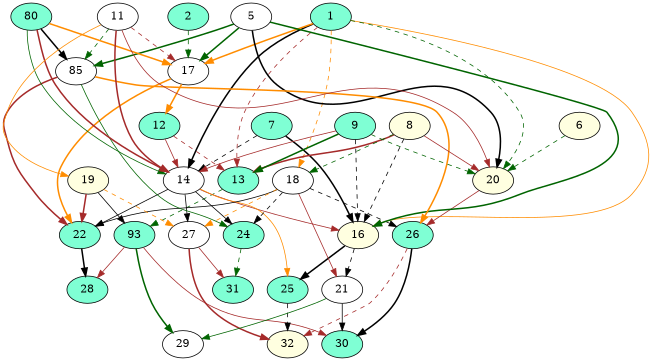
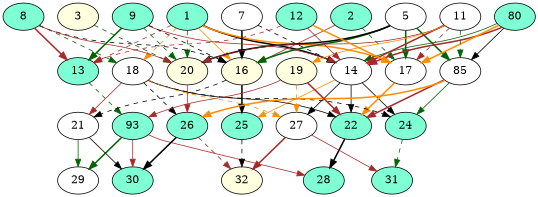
edge "80" -> "85": style bold -> solid
edge "17" -> "12": reversed
node "7": fillcolor aquamarine -> white
node "8": fillcolor lightyellow -> aquamarine
node "6": label "6" -> "3"
edge "19" -> "93": color black -> brown
edge "14" -> "16": now "2" -> "16"
